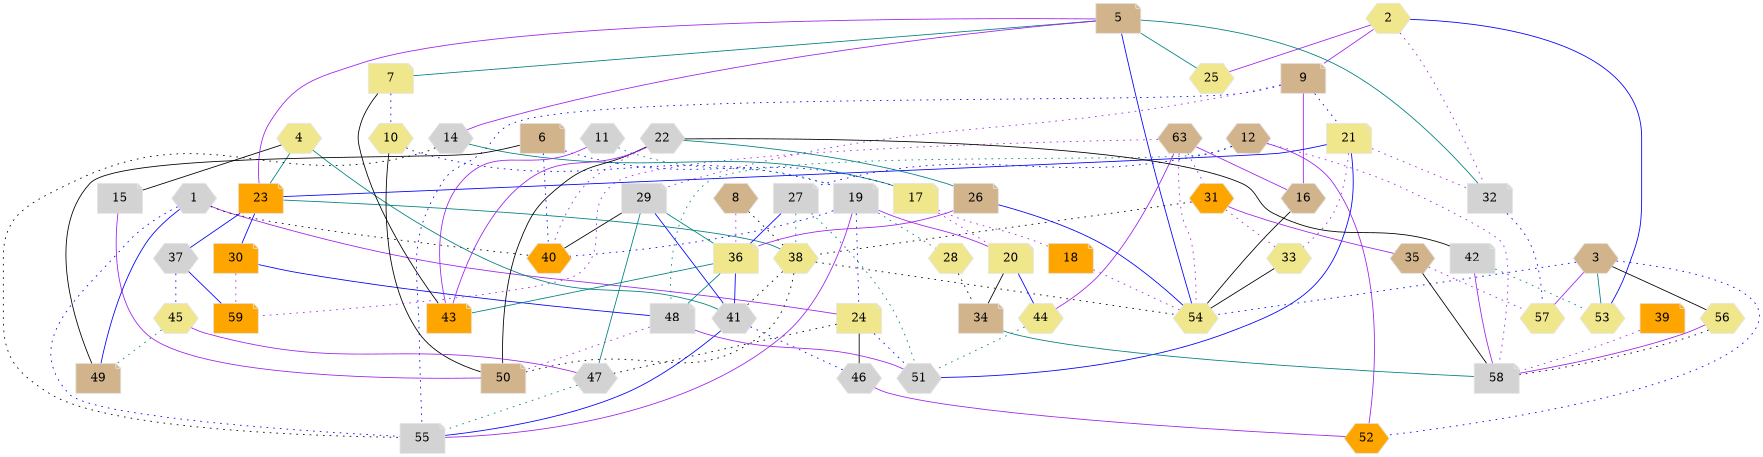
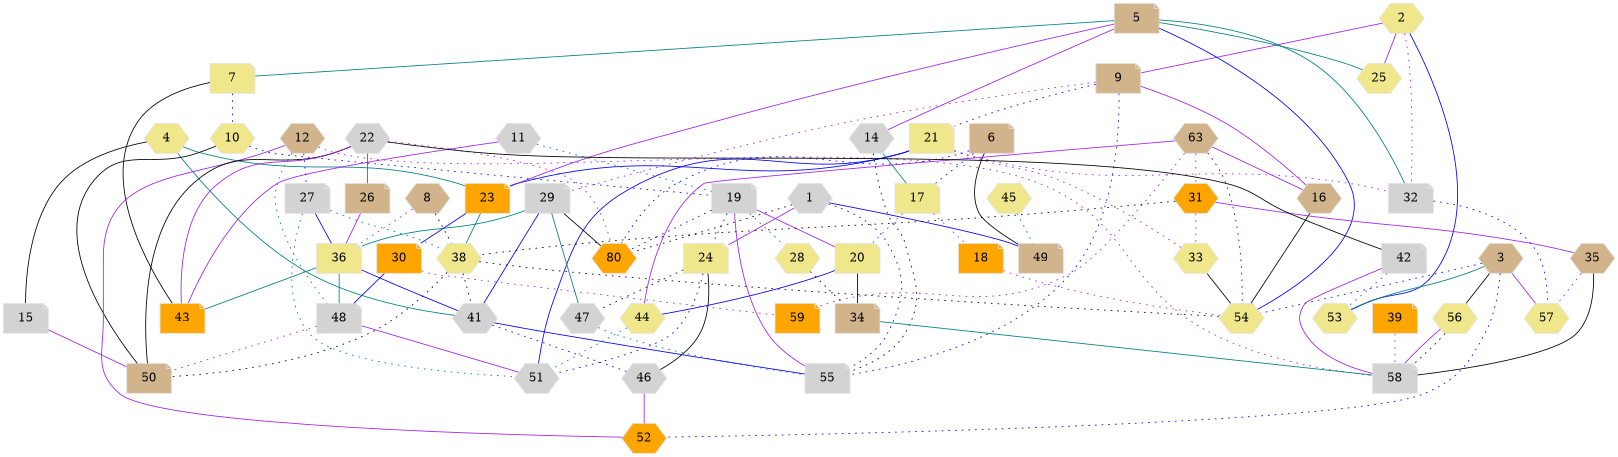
edge "63" -- "54": color purple -> blue
edge "26" -- "54": removed
node "37": removed
node "40": label "40" -> "80"
edge "45" -- "47": removed
